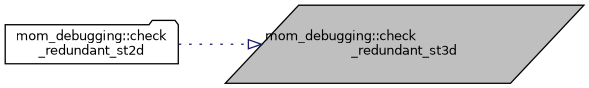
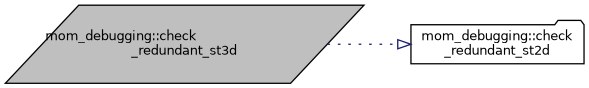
edge "mom_debugging::check _redundant_st2d" -> "mom_debugging::check _redundant_st3d": reversed
